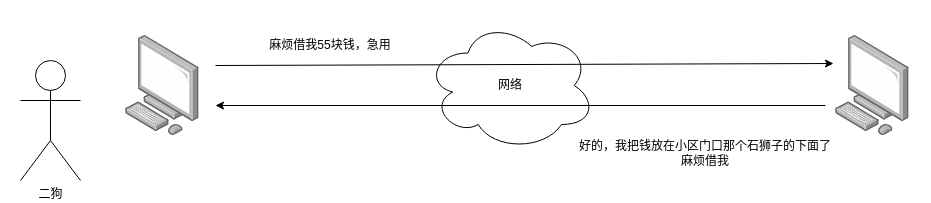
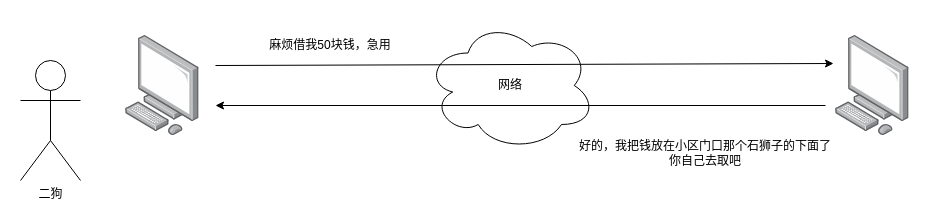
node "麻烦借我55块钱，急用": label "麻烦借我55块钱，急用" -> "麻烦借我50块钱，急用"
node "好的，我把钱放在小区门口那个石狮子的下面了 麻烦借我": label "好的，我把钱放在小区门口那个石狮子的下面了 麻烦借我" -> "好的，我把钱放在小区门口那个石狮子的下面了 你自己去取吧"
